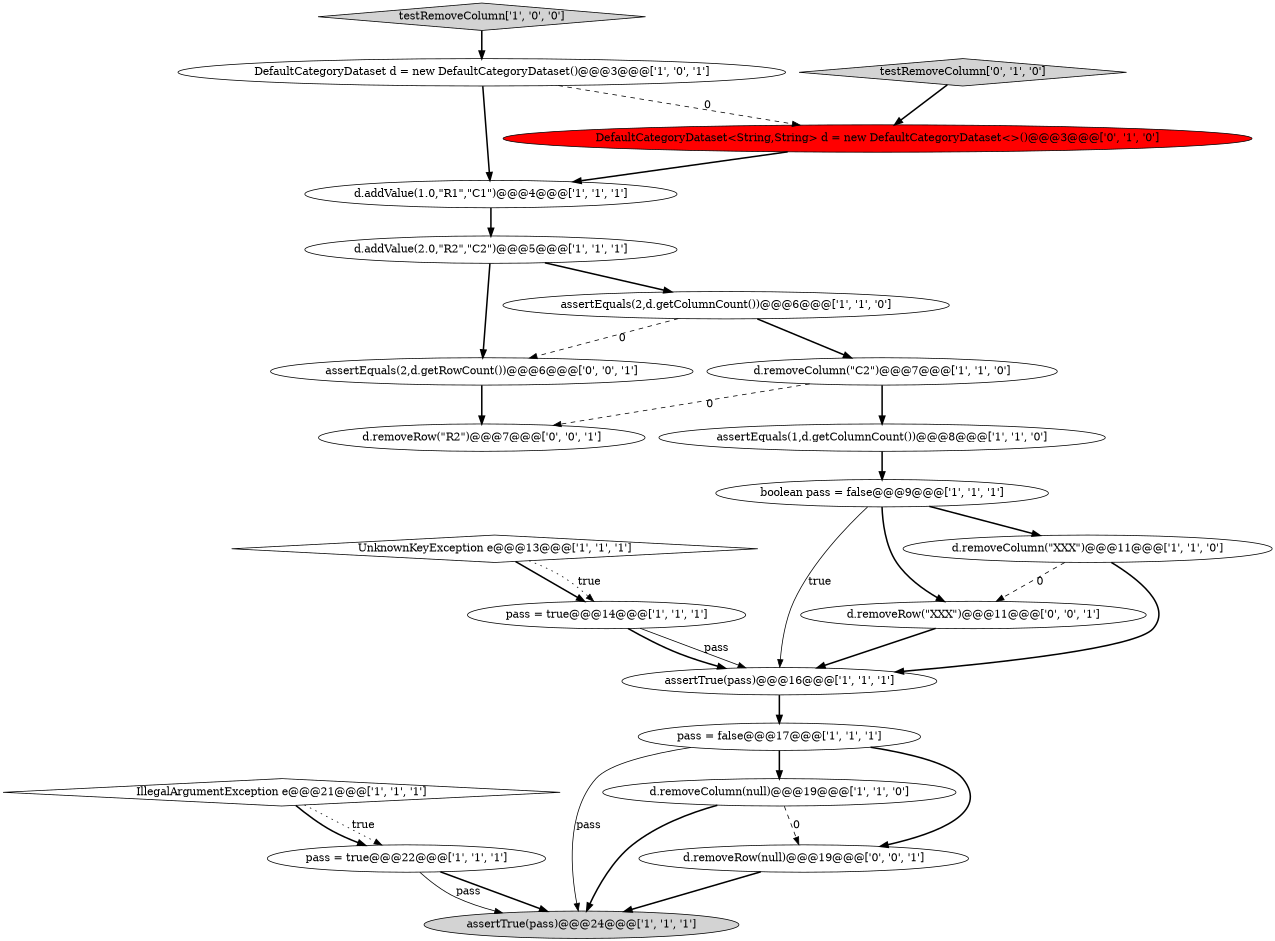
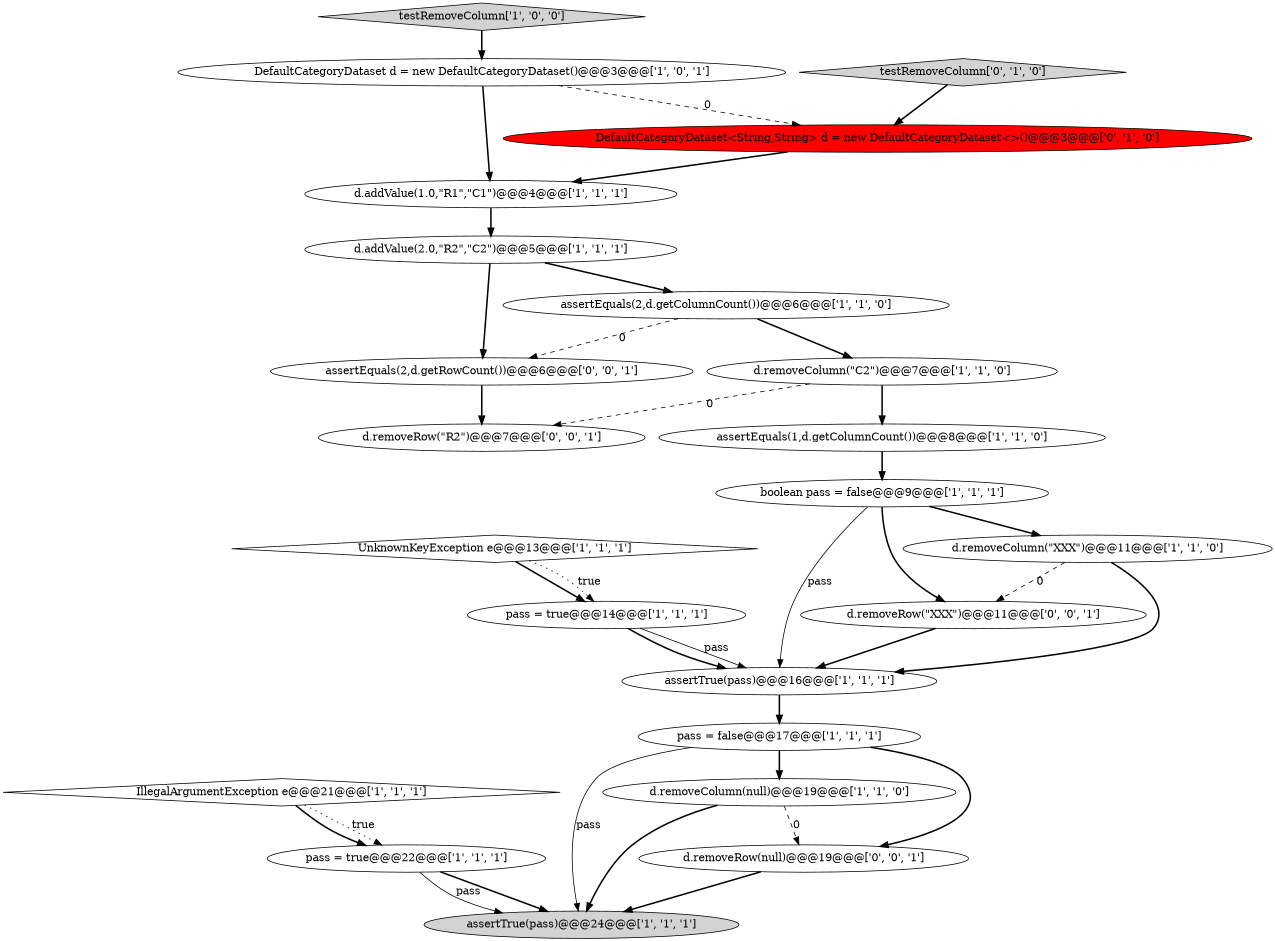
edge "boolean pass = false@@@9@@@['1', '1', '1']" -> "assertTrue(pass)@@@16@@@['1', '1', '1']": label "true" -> "pass"
